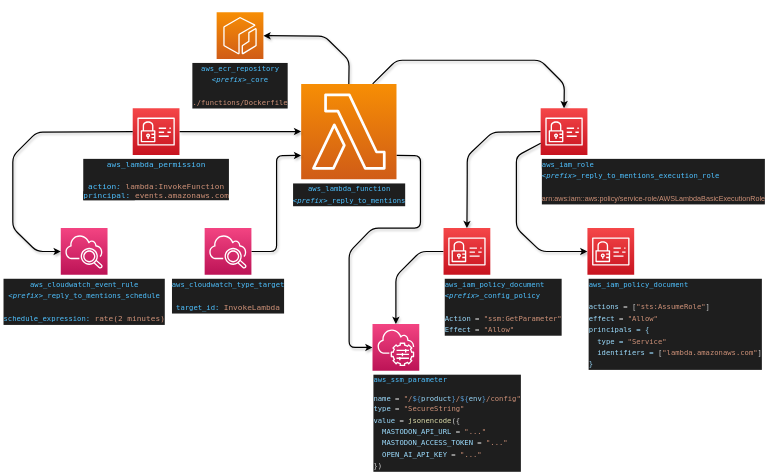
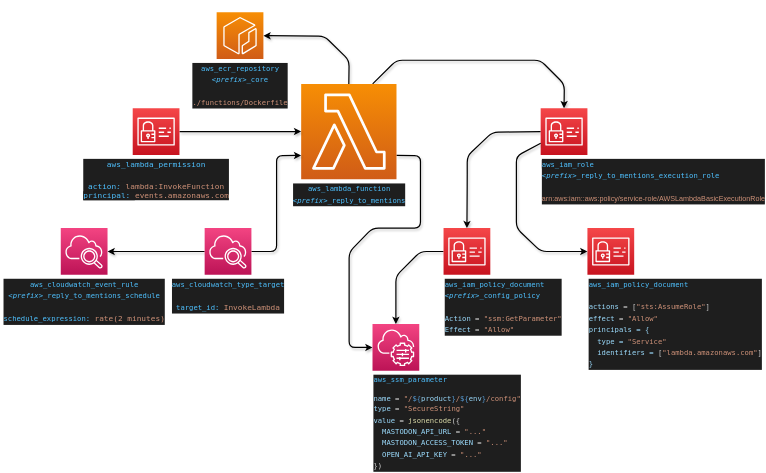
edge "aws_lambda_permission action: lambda:InvokeFunction principal: events.amazonaws.com" -> "aws_cloudwatch_event_rule <prefix>_reply_to_mentions_schedule schedule_expression: rate(2 minutes)": removed
edge "aws_cloudwatch_type_target target_id: InvokeLambda" -> "aws_cloudwatch_event_rule <prefix>_reply_to_mentions_schedule schedule_expression: rate(2 minutes)": added
